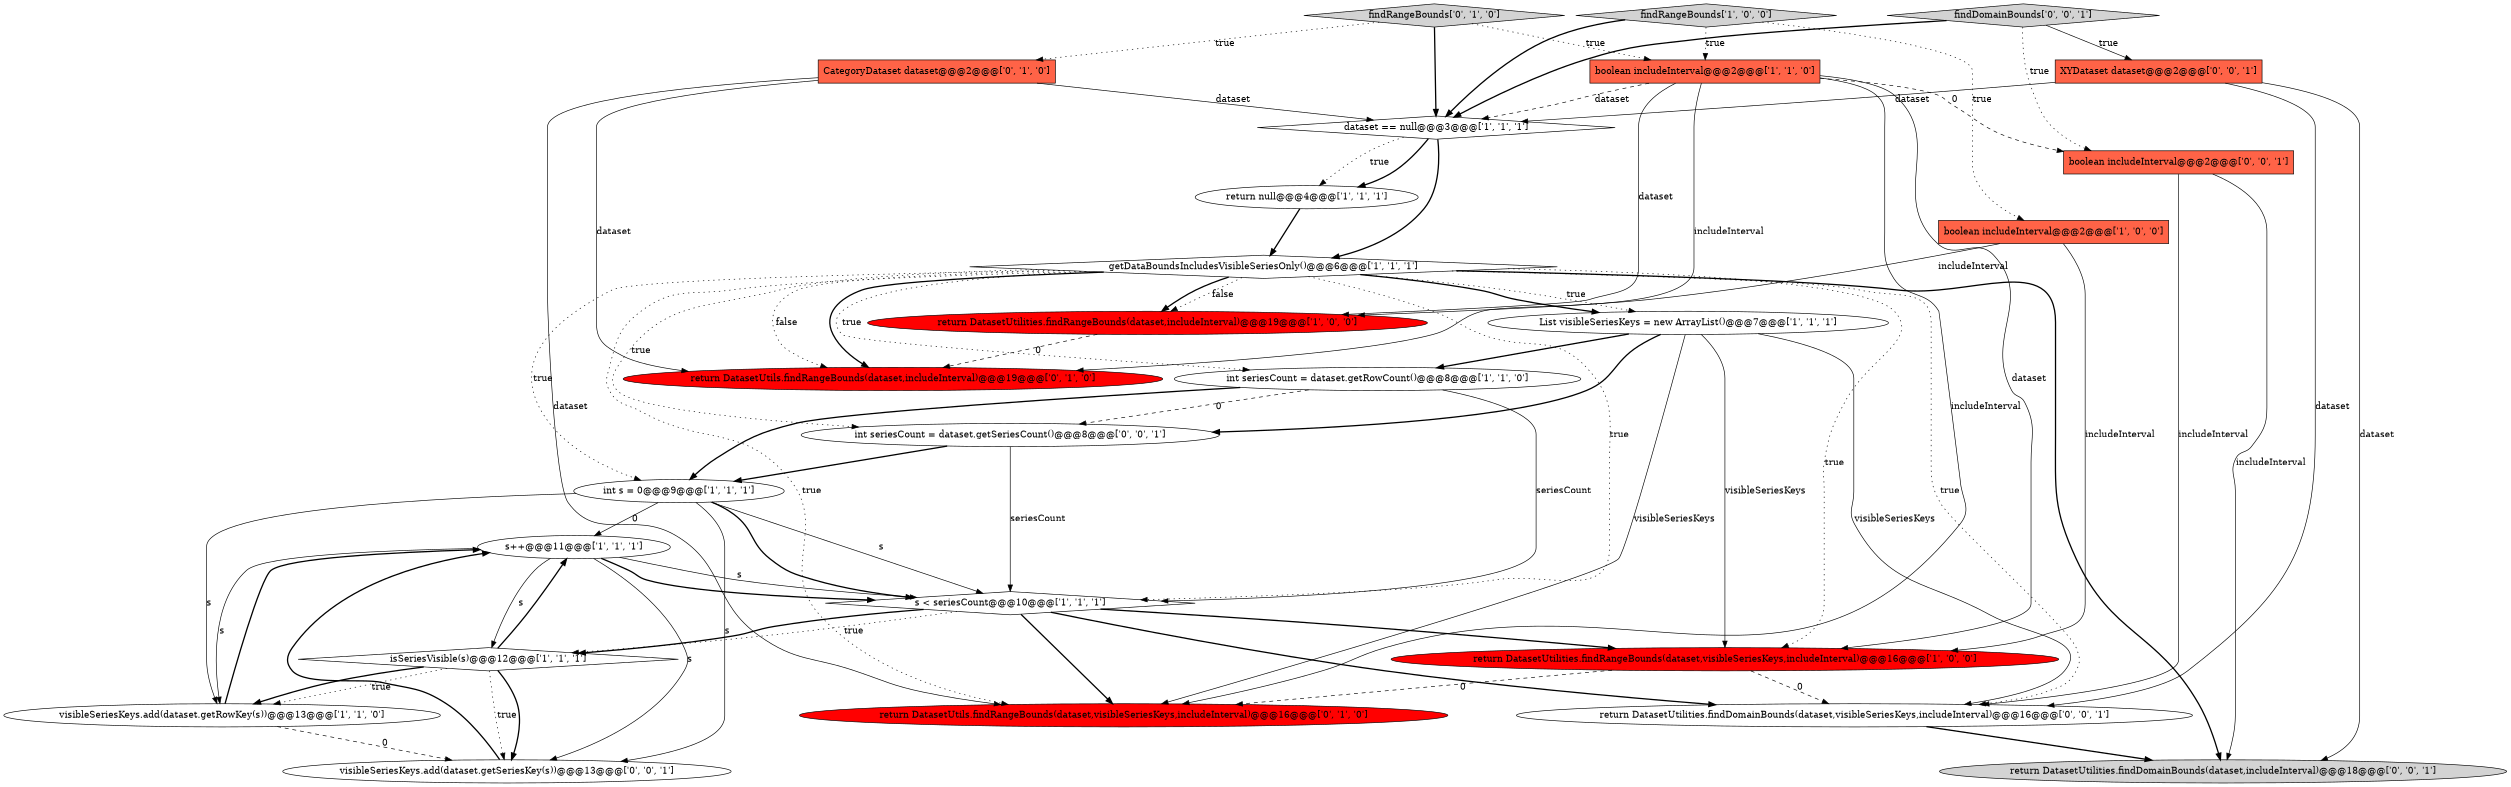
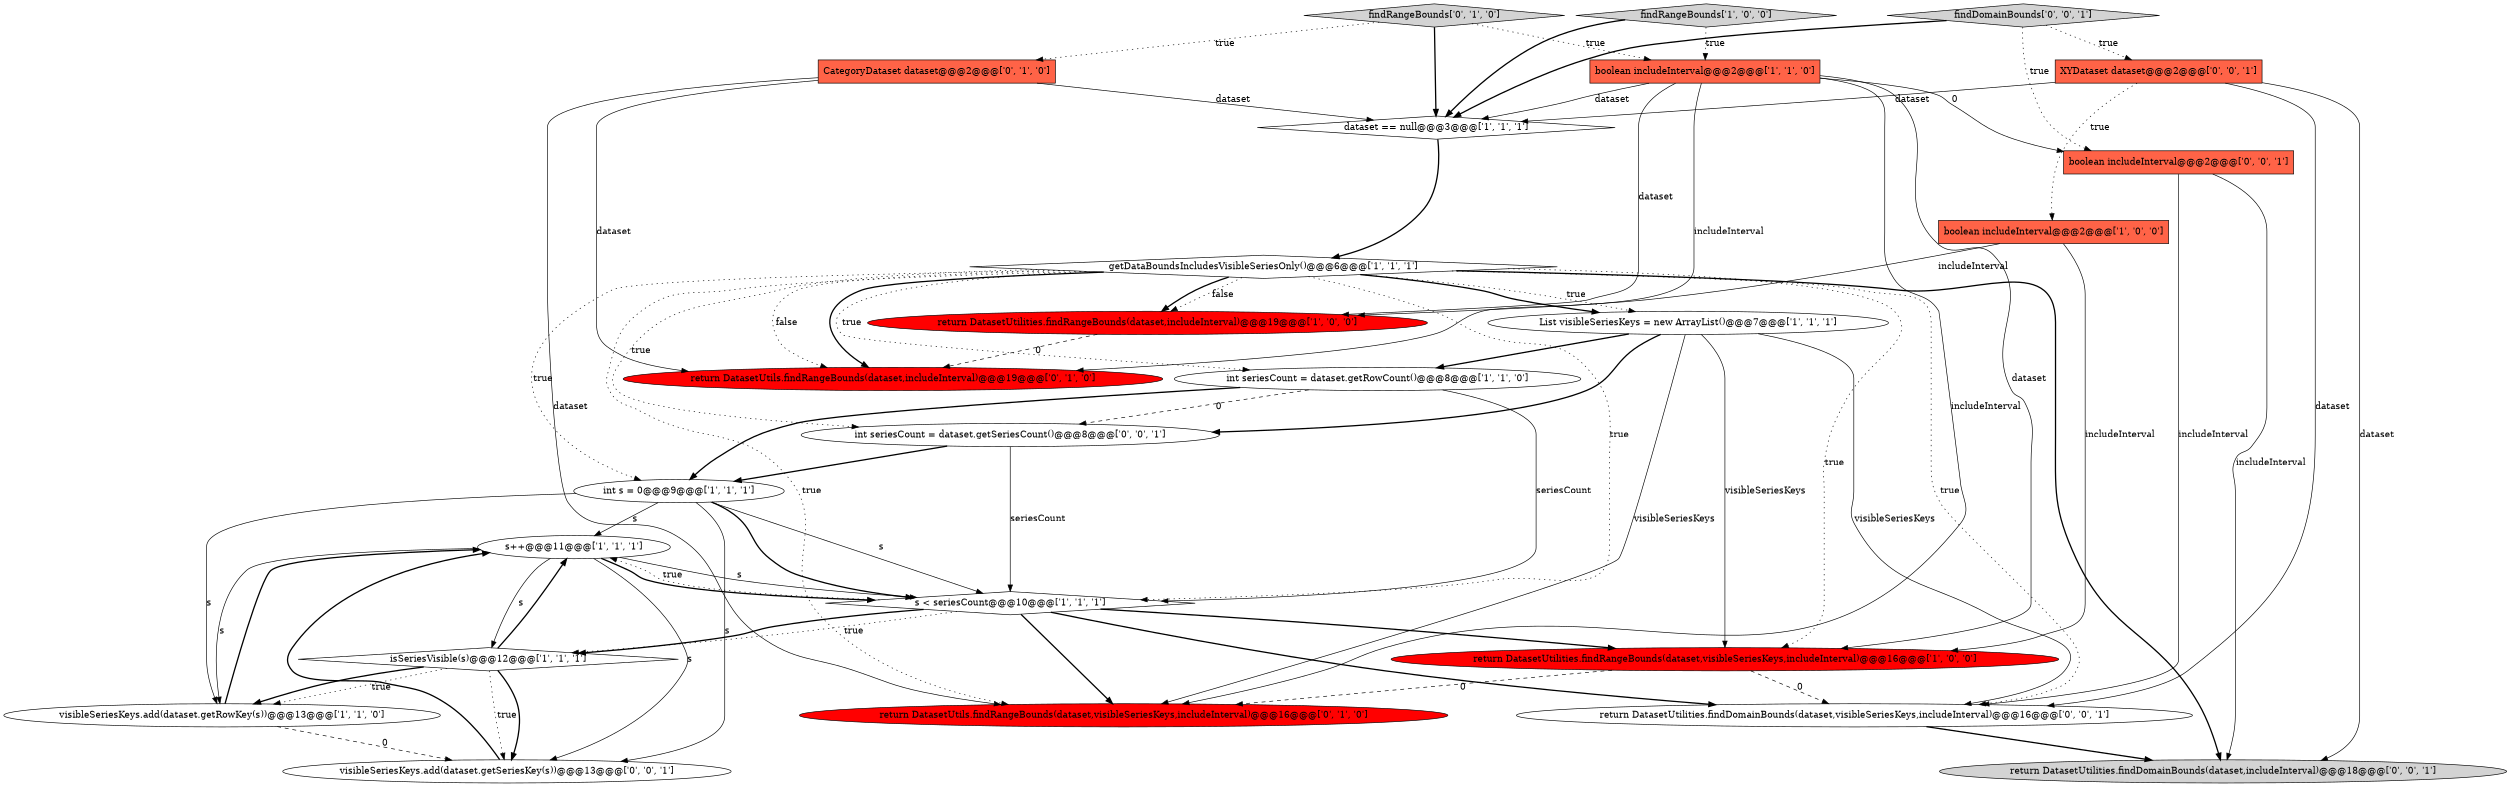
edge "findDomainBounds['0', '0', '1']" -> "XYDataset dataset@@@2@@@['0', '0', '1']": style solid -> dotted
edge "findRangeBounds['1', '0', '0']" -> "boolean includeInterval@@@2@@@['1', '0', '0']": now "XYDataset dataset@@@2@@@['0', '0', '1']" -> "boolean includeInterval@@@2@@@['1', '0', '0']"
edge "boolean includeInterval@@@2@@@['1', '1', '0']" -> "boolean includeInterval@@@2@@@['0', '0', '1']": style dashed -> solid
edge "boolean includeInterval@@@2@@@['1', '1', '0']" -> "dataset == null@@@3@@@['1', '1', '1']": style dashed -> solid
node "return null@@@4@@@['1', '1', '1']": removed
edge "int s = 0@@@9@@@['1', '1', '1']" -> "s++@@@11@@@['1', '1', '1']": label "0" -> "s"
edge "s < seriesCount@@@10@@@['1', '1', '1']" -> "s++@@@11@@@['1', '1', '1']": added, label "true"
